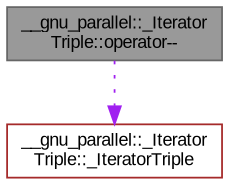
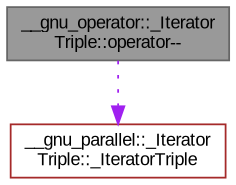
node "__gnu_parallel::_Iterator Triple::operator--": label "__gnu_parallel::_Iterator Triple::operator--" -> "__gnu_operator::_Iterator Triple::operator--"
